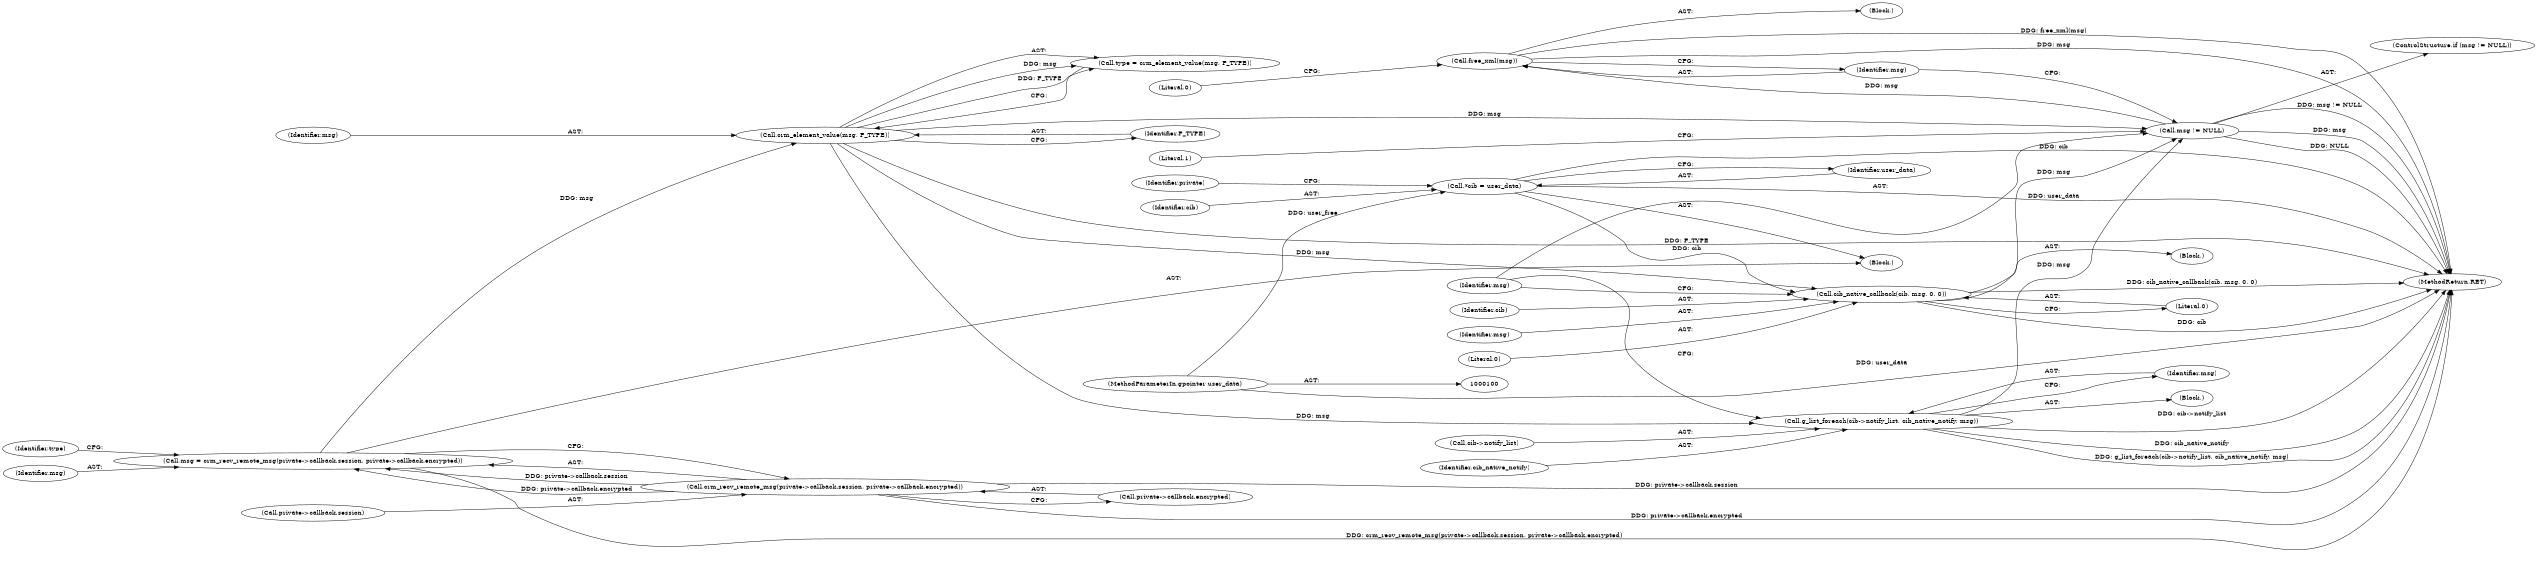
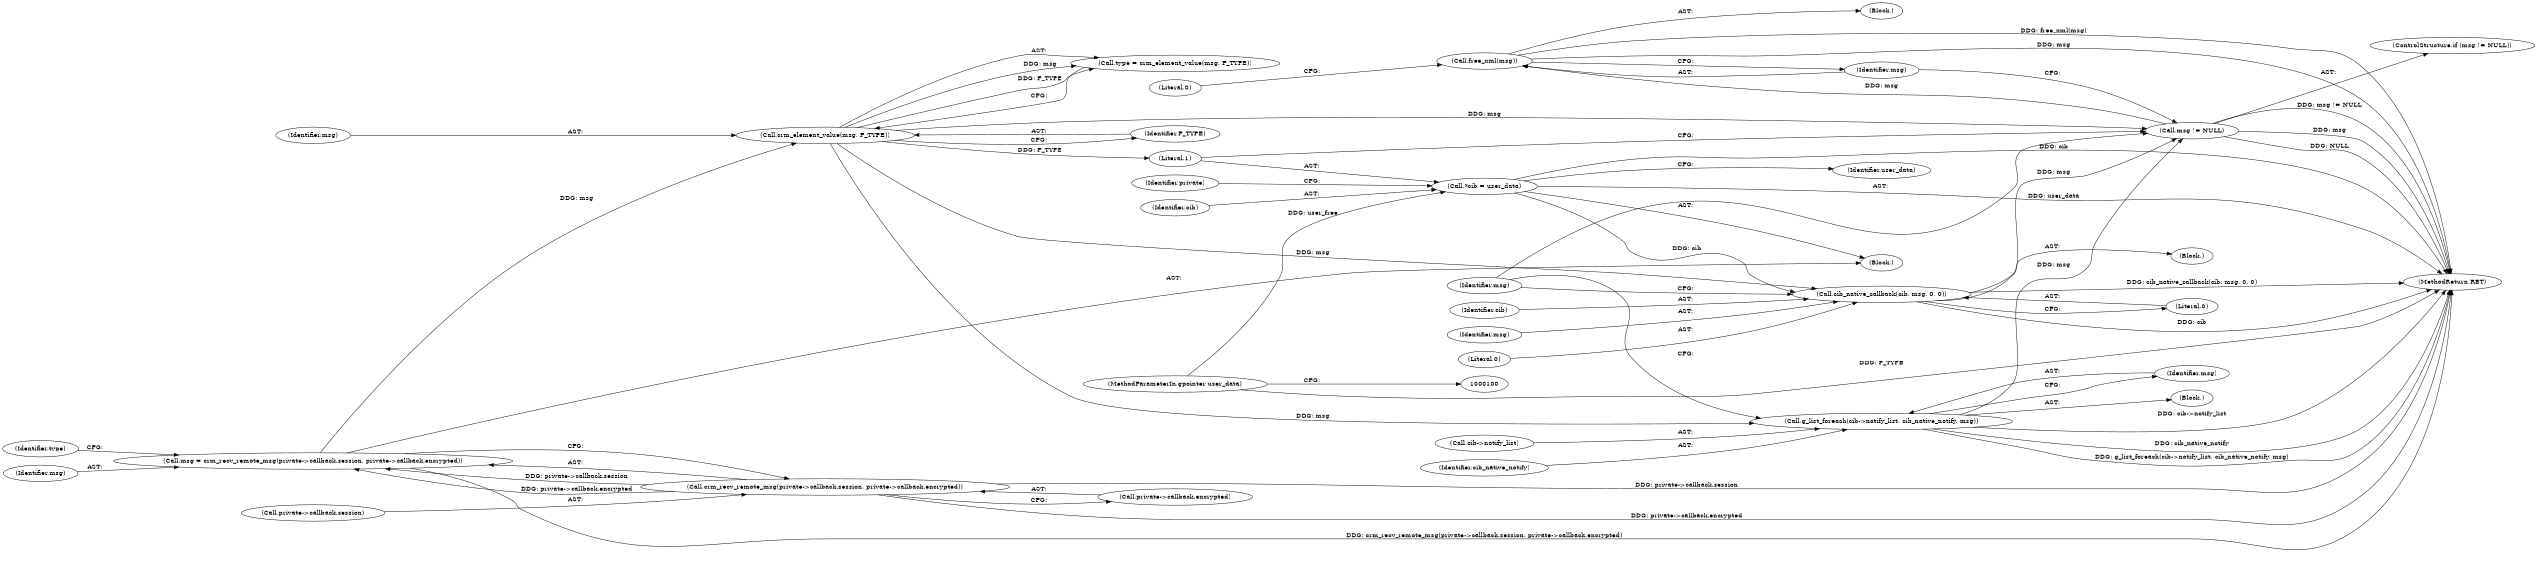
edge "(Identifier,user_data)" -> "(Call,*cib = user_data)": now "(Literal,1)" -> "(Call,*cib = user_data)"
edge "(Call,crm_element_value(msg, F_TYPE))" -> "(MethodReturn,RET)": now "(Call,crm_element_value(msg, F_TYPE))" -> "(Literal,1)"
edge "(MethodParameterIn,gpointer user_data)" -> "(MethodReturn,RET)": label "DDG: user_data" -> "DDG: F_TYPE"
edge "(MethodParameterIn,gpointer user_data)" -> "1000100": label "AST: " -> "CFG: "
